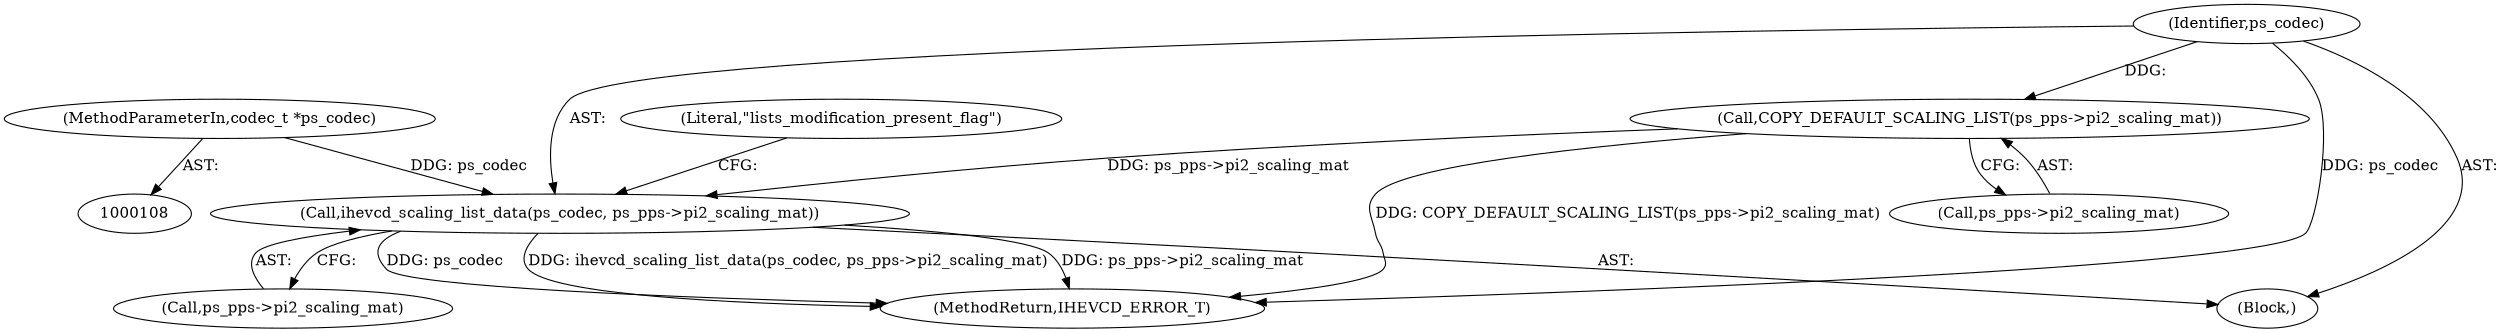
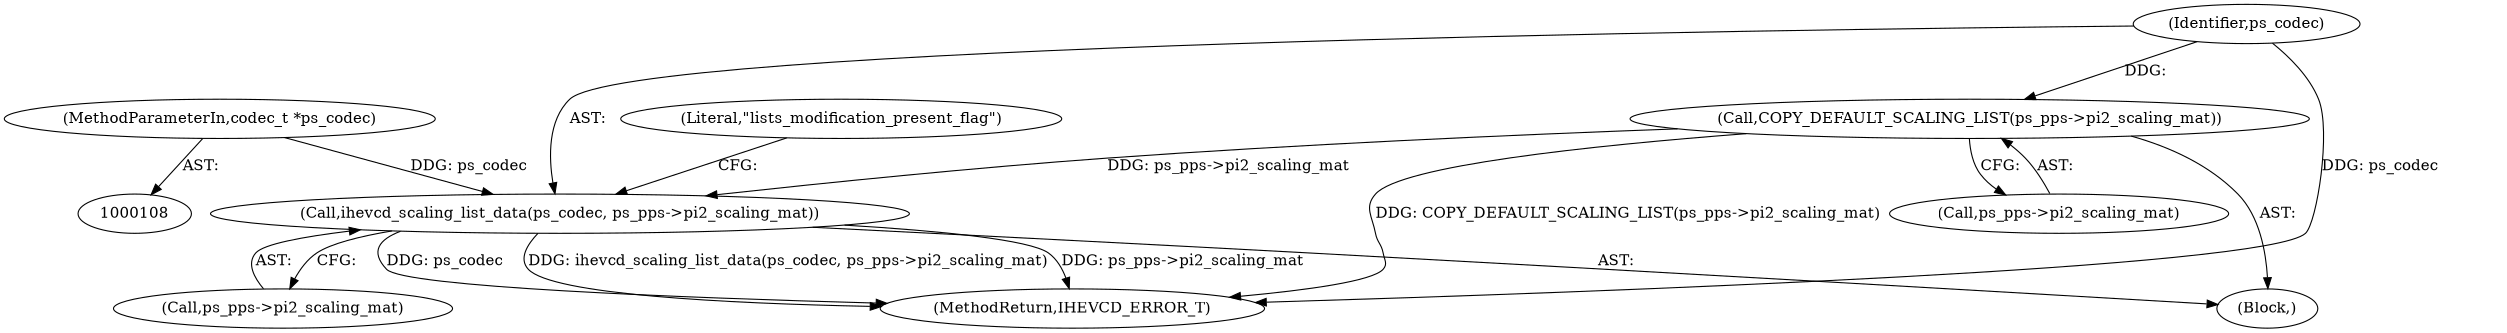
edge "(Identifier,ps_codec)" -> "(Block,)": now "(Call,COPY_DEFAULT_SCALING_LIST(ps_pps->pi2_scaling_mat))" -> "(Block,)"
